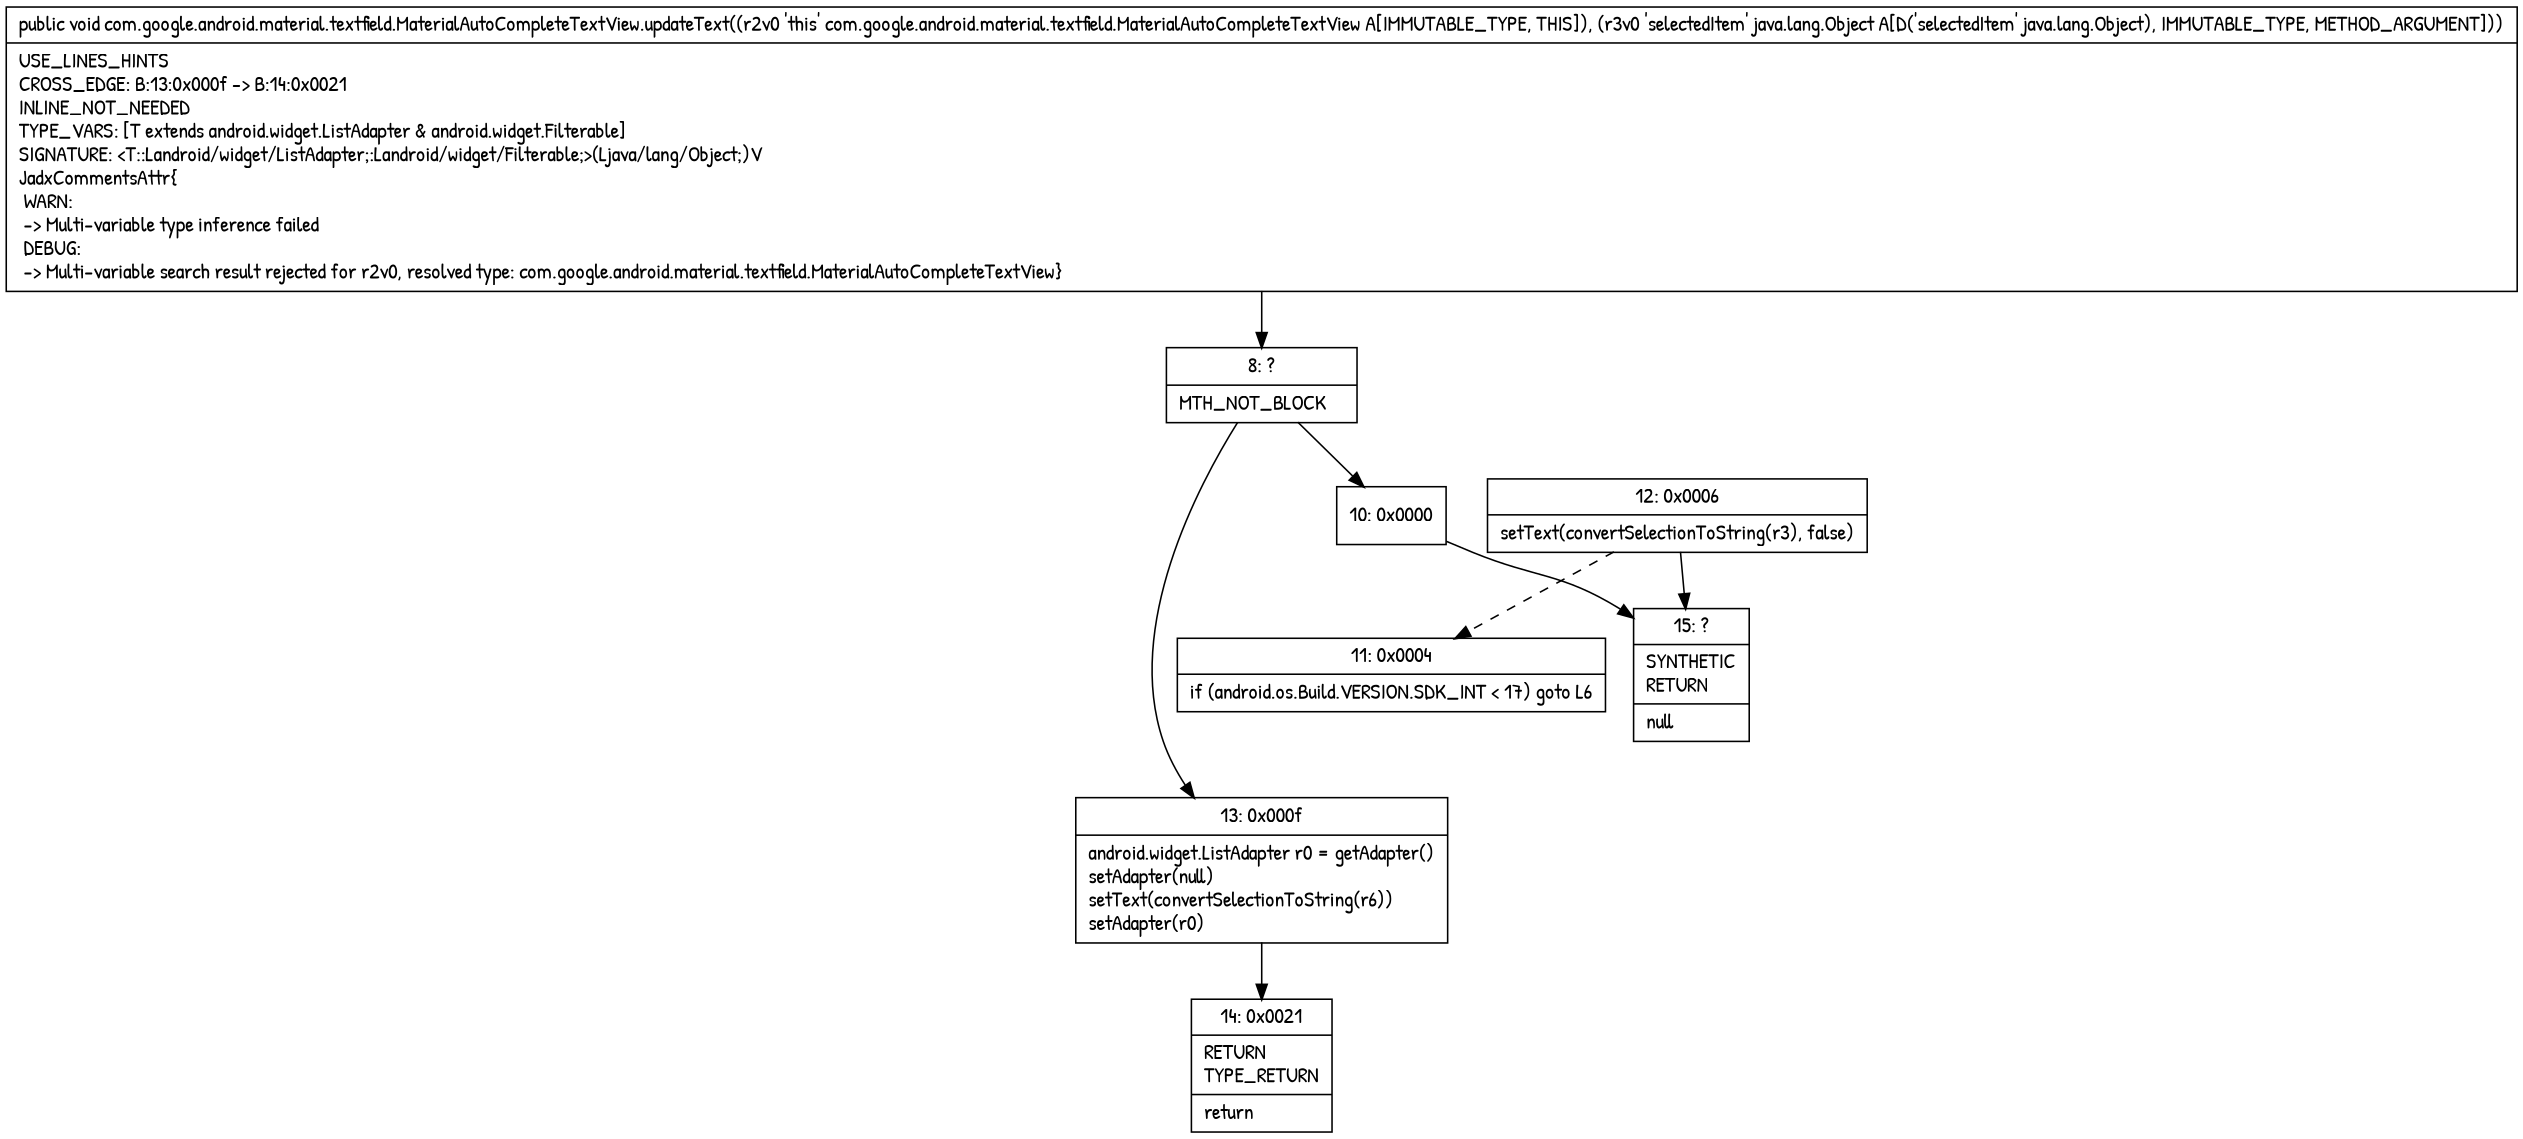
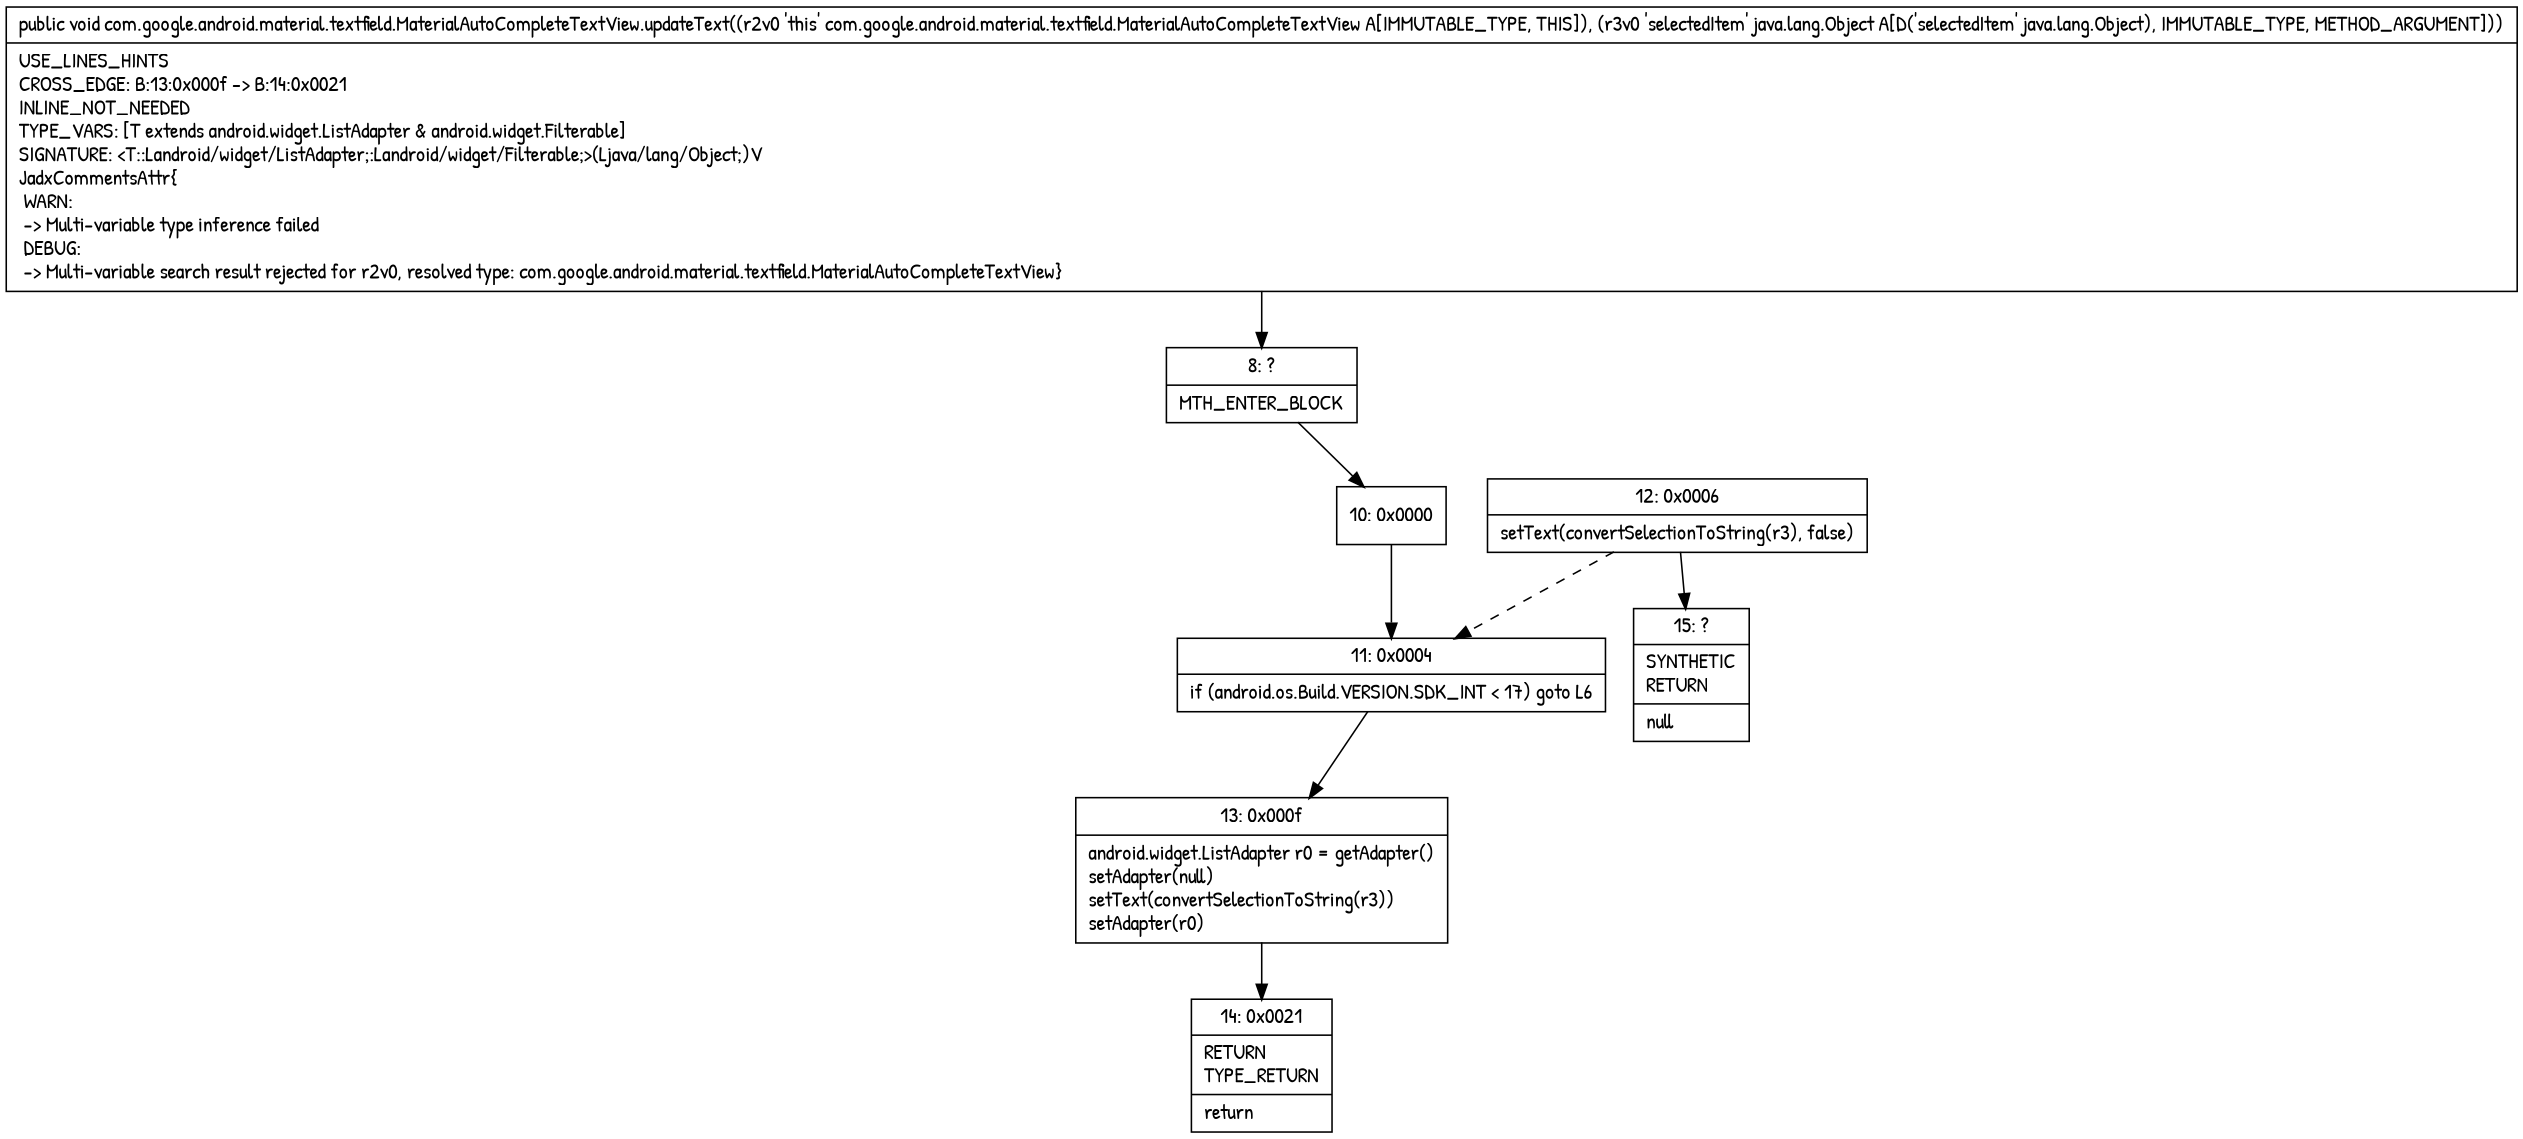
node "8: ?": text "MTH_NOT_BLOCK" -> "MTH_ENTER_BLOCK"
edge "10: 0x0000" -> "15: ?": now "10: 0x0000" -> "11: 0x0004"
edge "8: ?" -> "13: 0x000f": now "11: 0x0004" -> "13: 0x000f"
node "13: 0x000f": text "setText(convertSelectionToString(r6))" -> "setText(convertSelectionToString(r3))"
